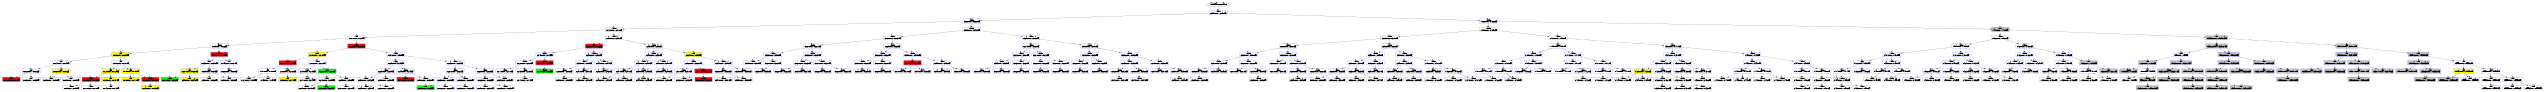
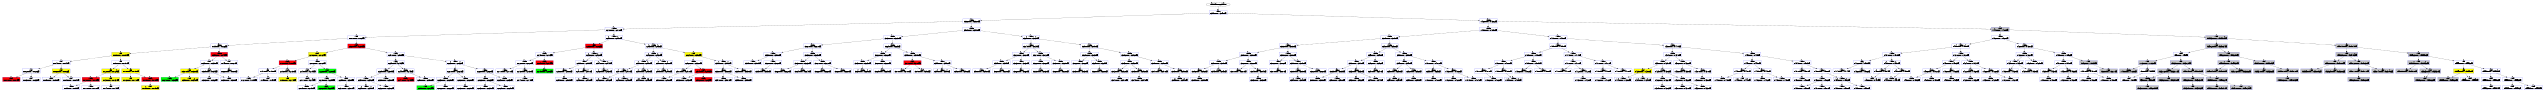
node "vad_fffffa80022baf78": label "vad_fffffa80022baf78" -> "vad_fefb80022baf78"
